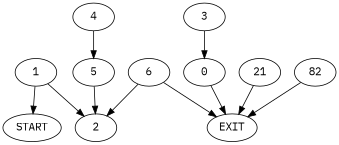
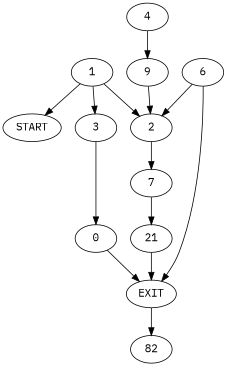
node "5": label "5" -> "9"
edge "1" -> "3": added
edge "82" -> "EXIT": reversed
node "7": added
